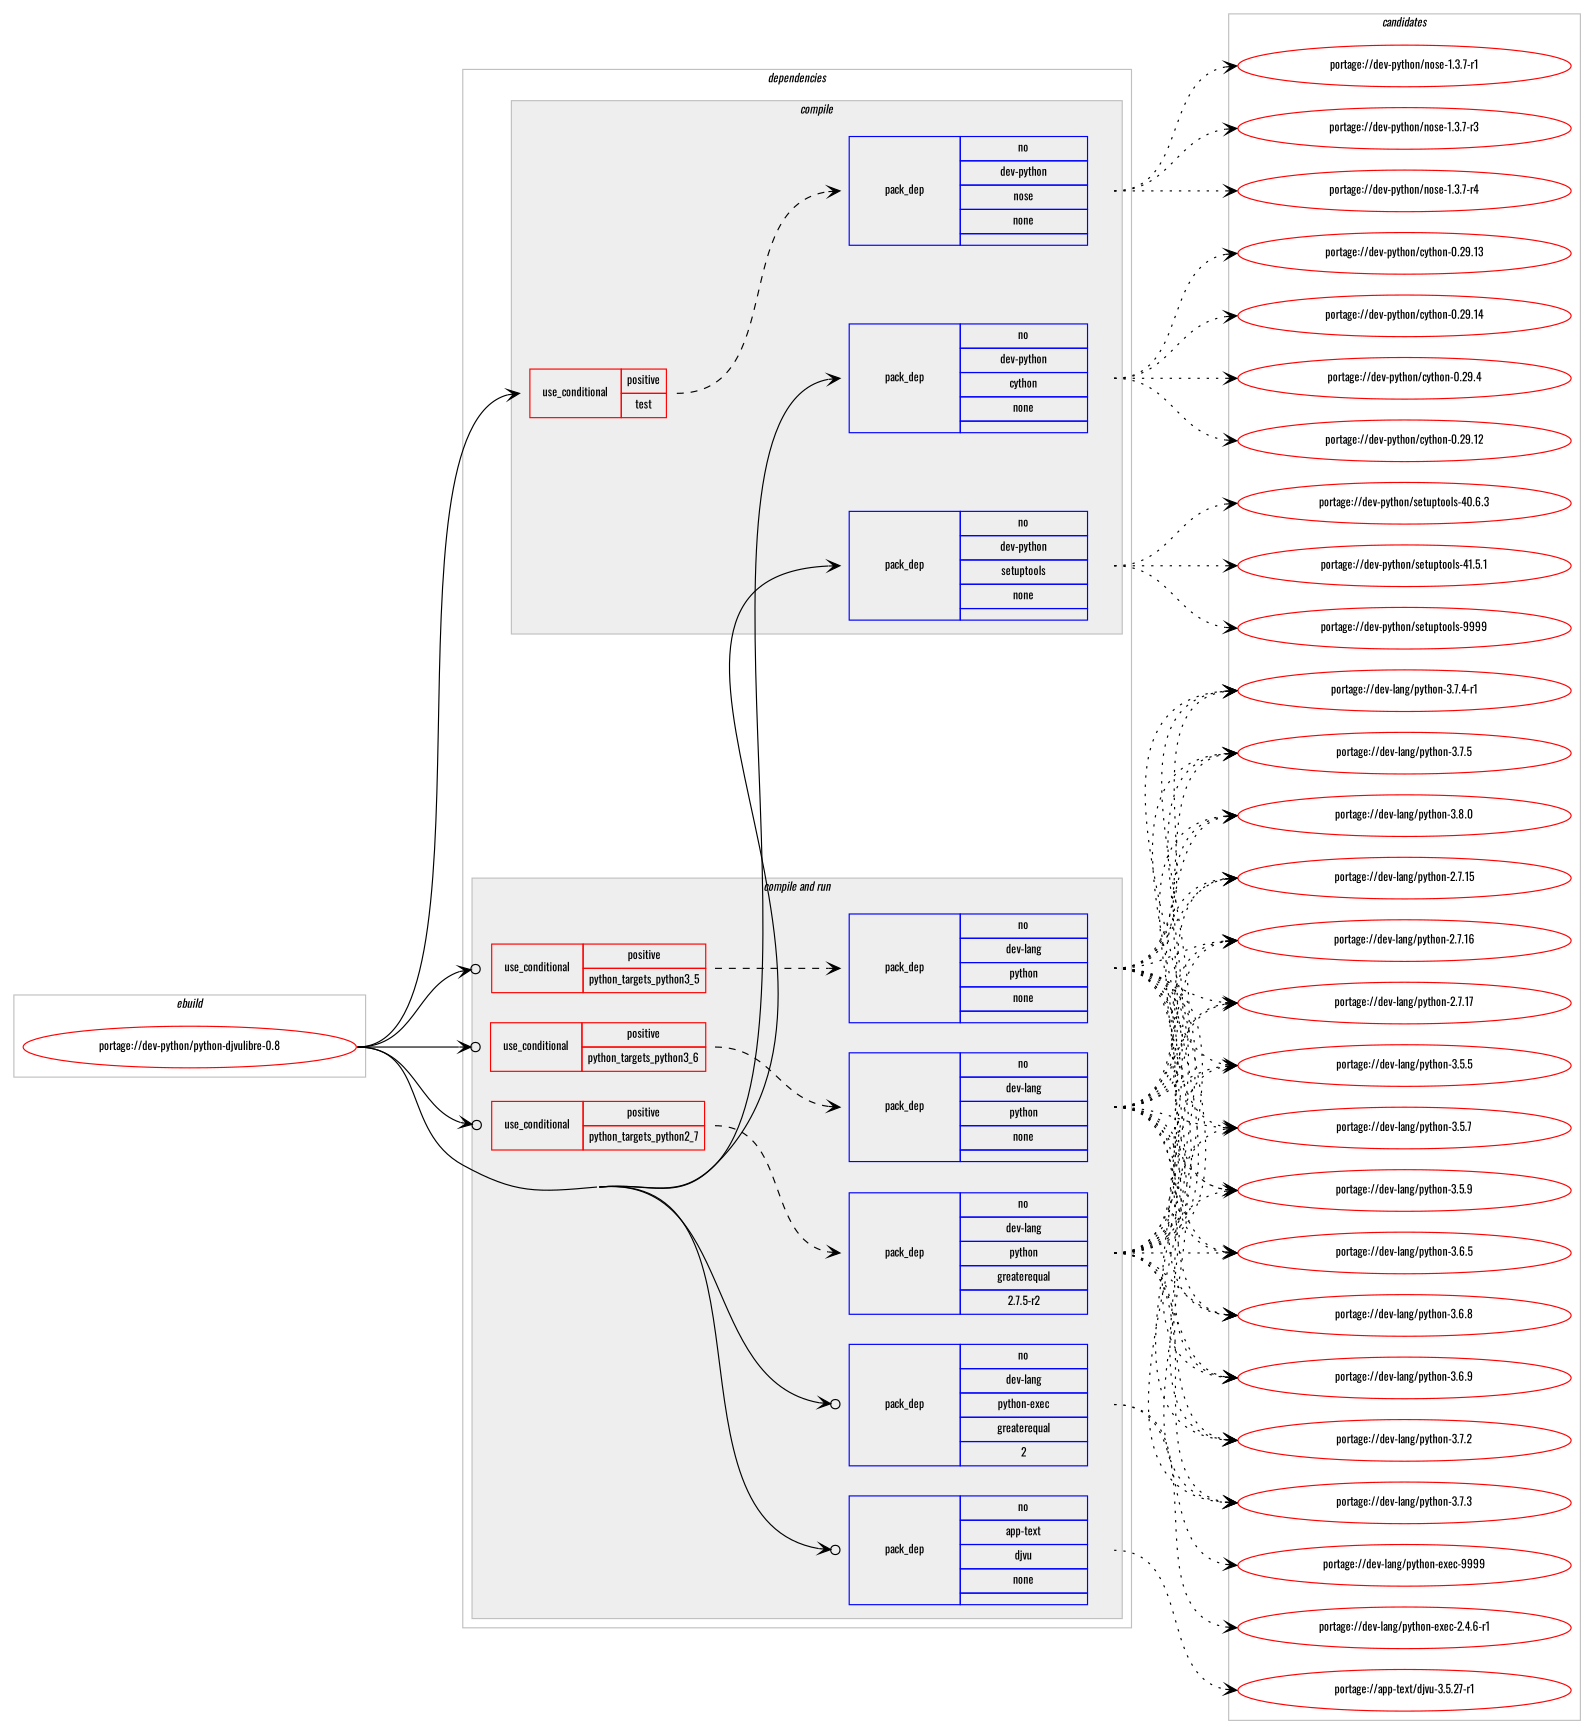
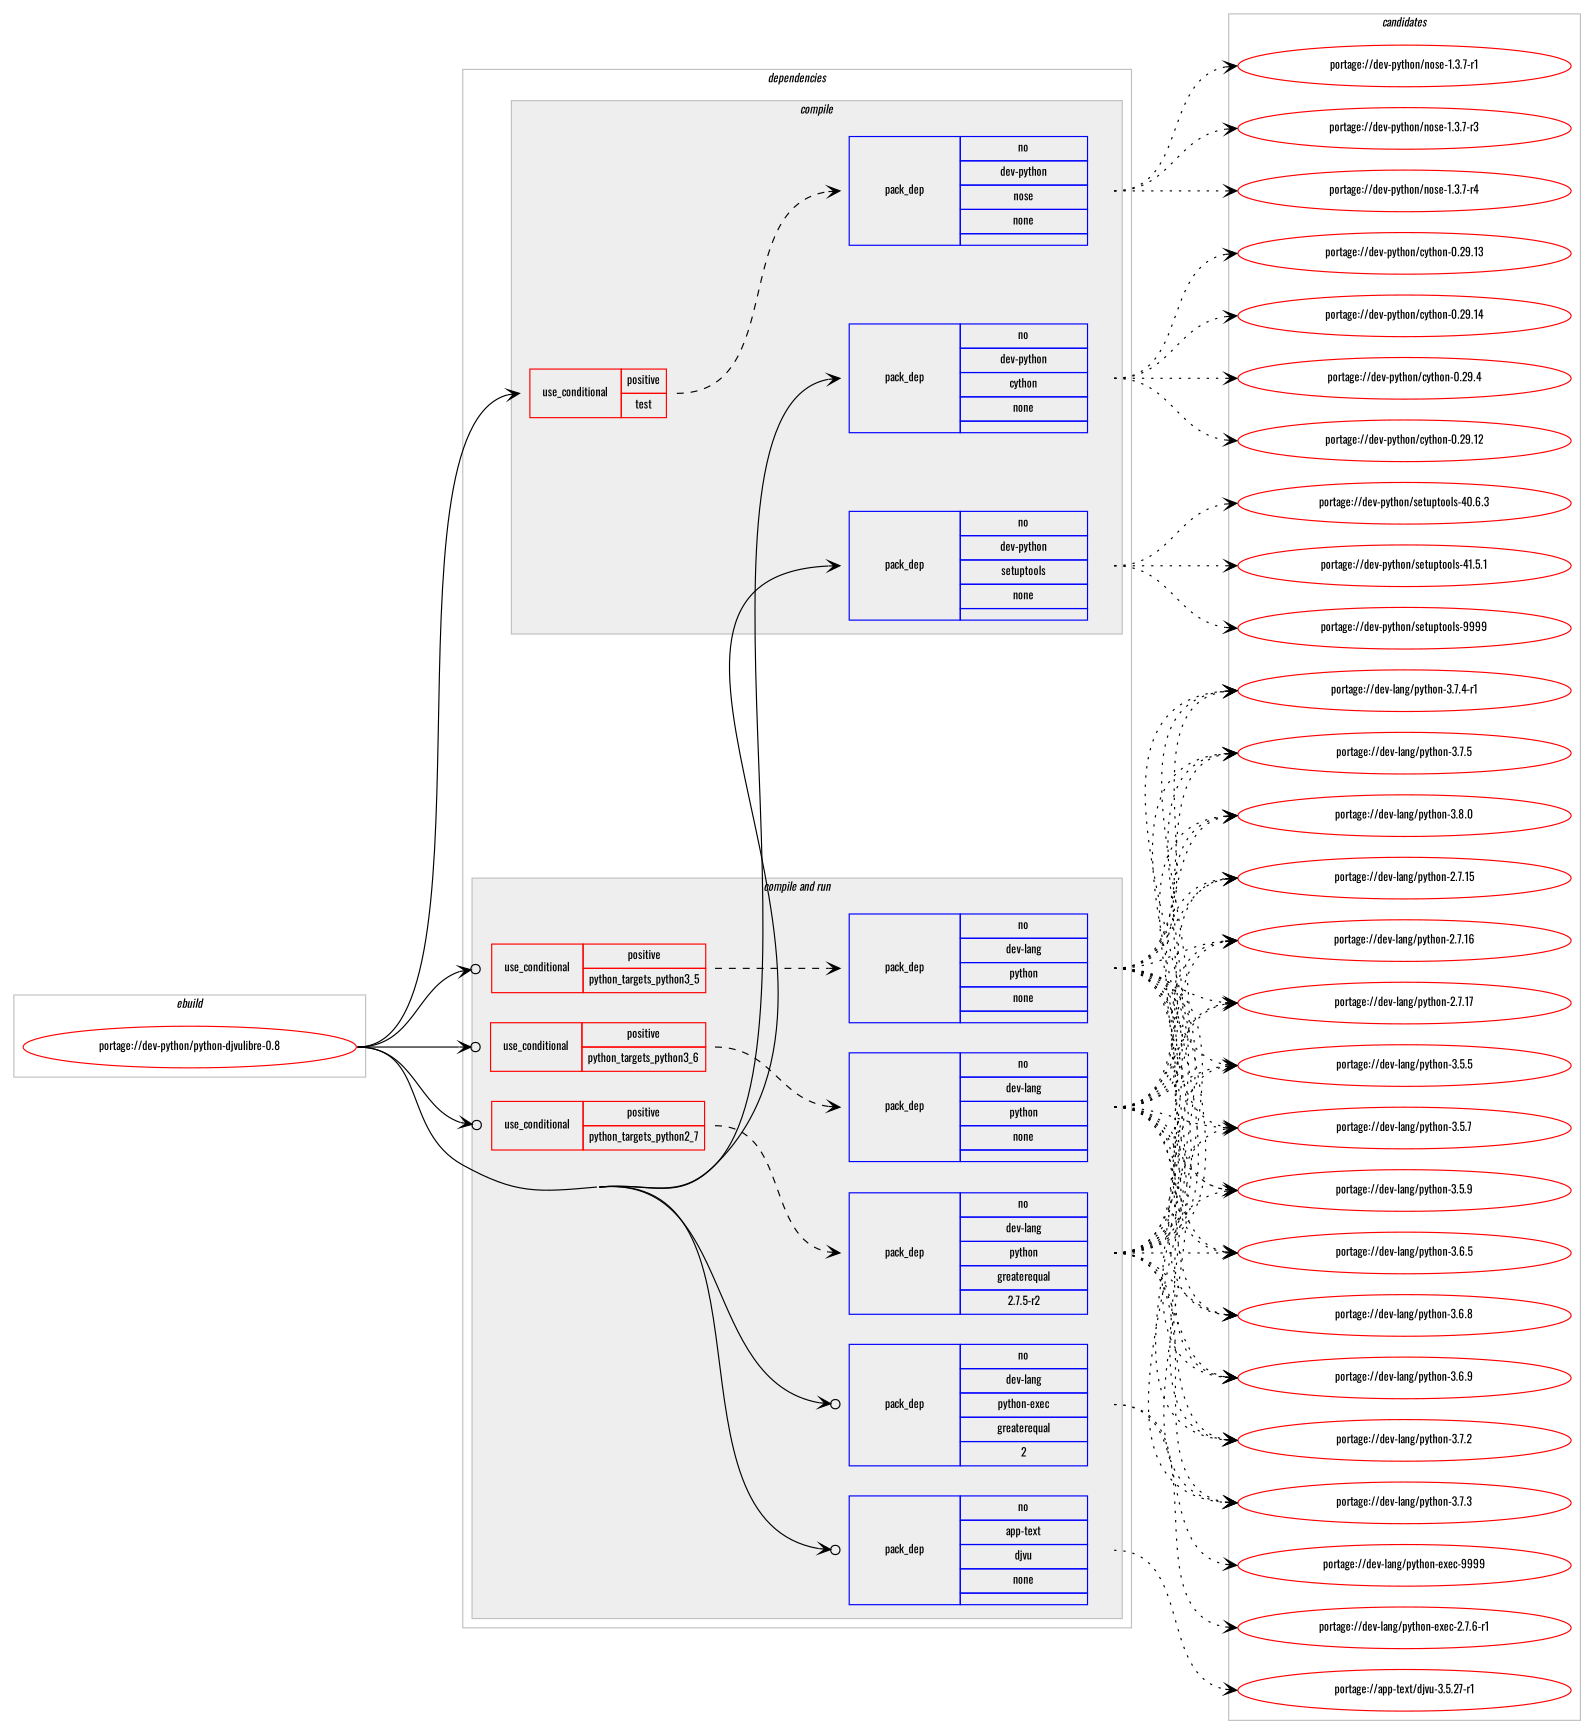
node "portage://dev-lang/python-exec-2.4.6-r1": label "portage://dev-lang/python-exec-2.4.6-r1" -> "portage://dev-lang/python-exec-2.7.6-r1"
